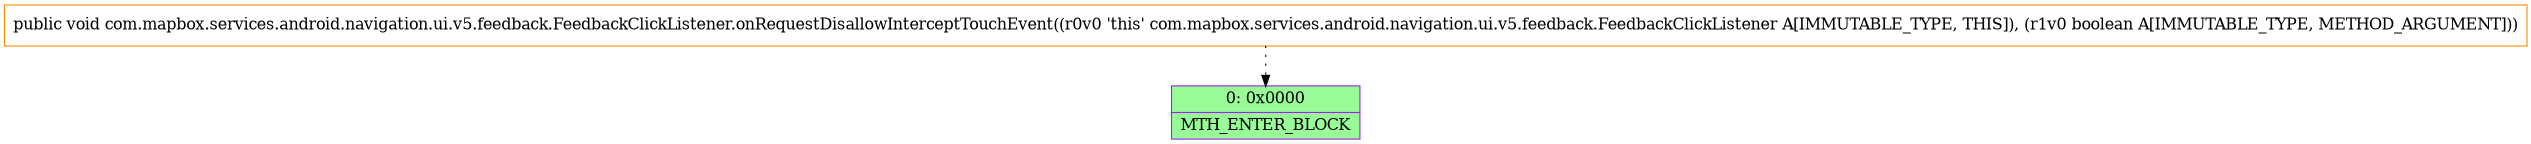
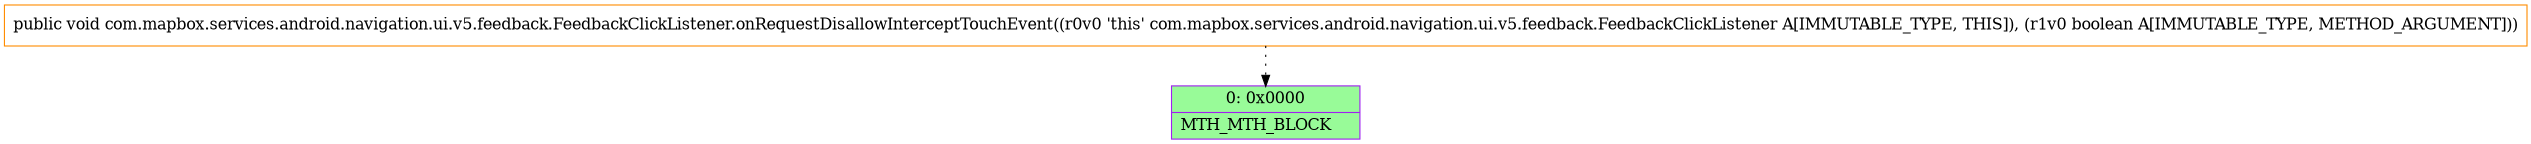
node "0: 0x0000": text "MTH_ENTER_BLOCK" -> "MTH_MTH_BLOCK"
